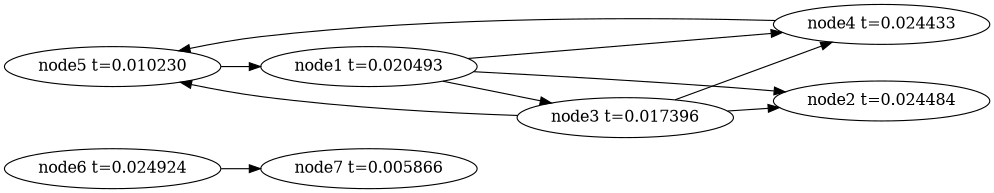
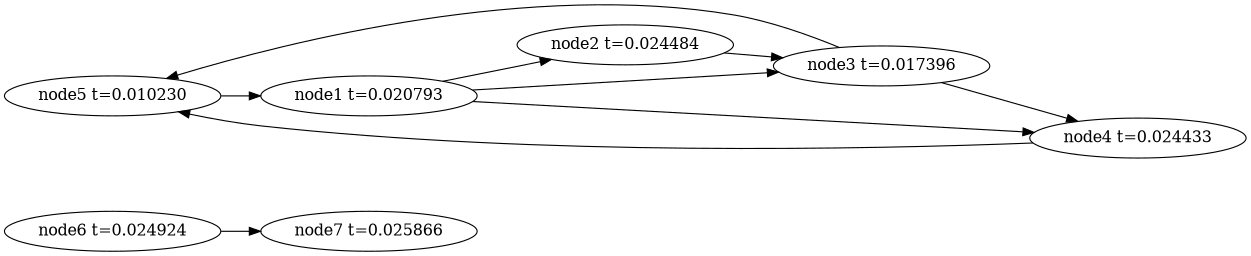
node "node1 t=0.020493": label "node1 t=0.020493" -> "node1 t=0.020793"
edge "node3 t=0.017396" -> "node2 t=0.024484": reversed
node "node7 t=0.005866": label "node7 t=0.005866" -> "node7 t=0.025866"
